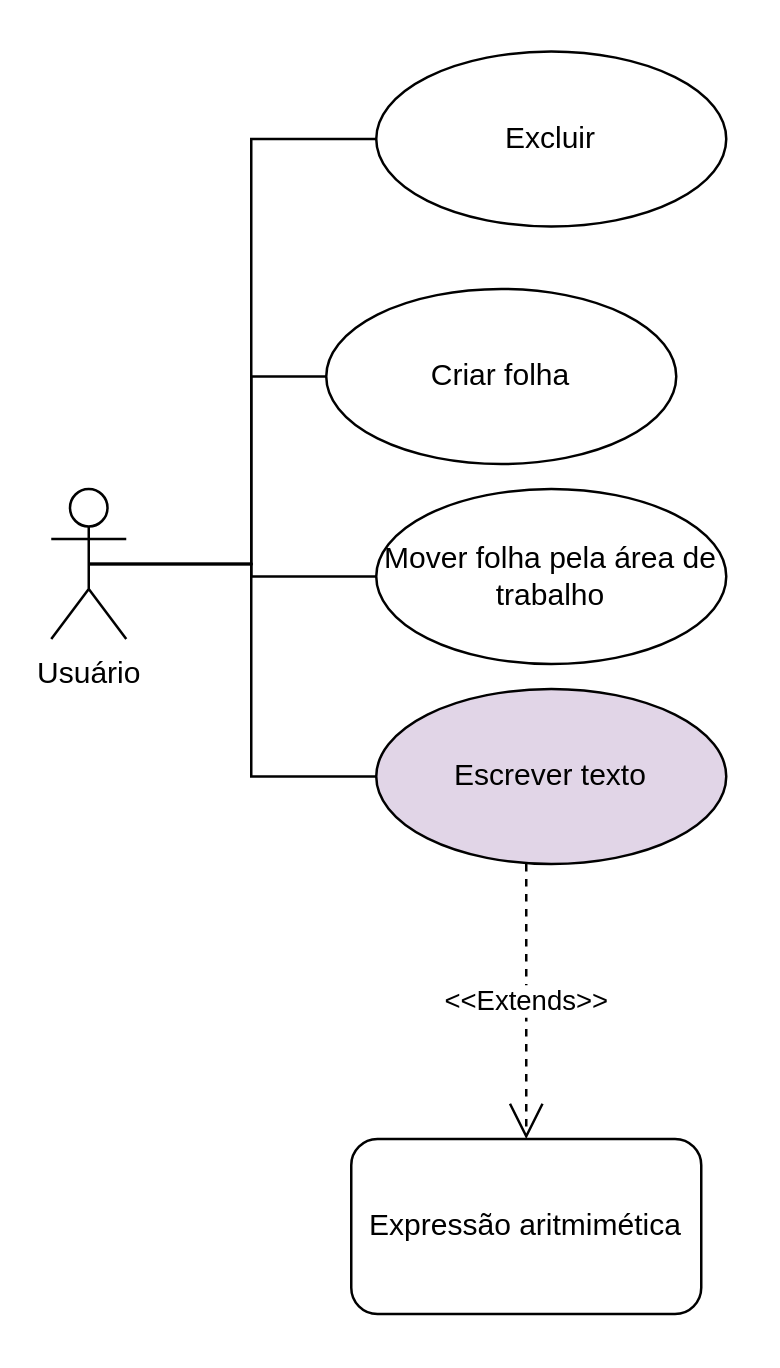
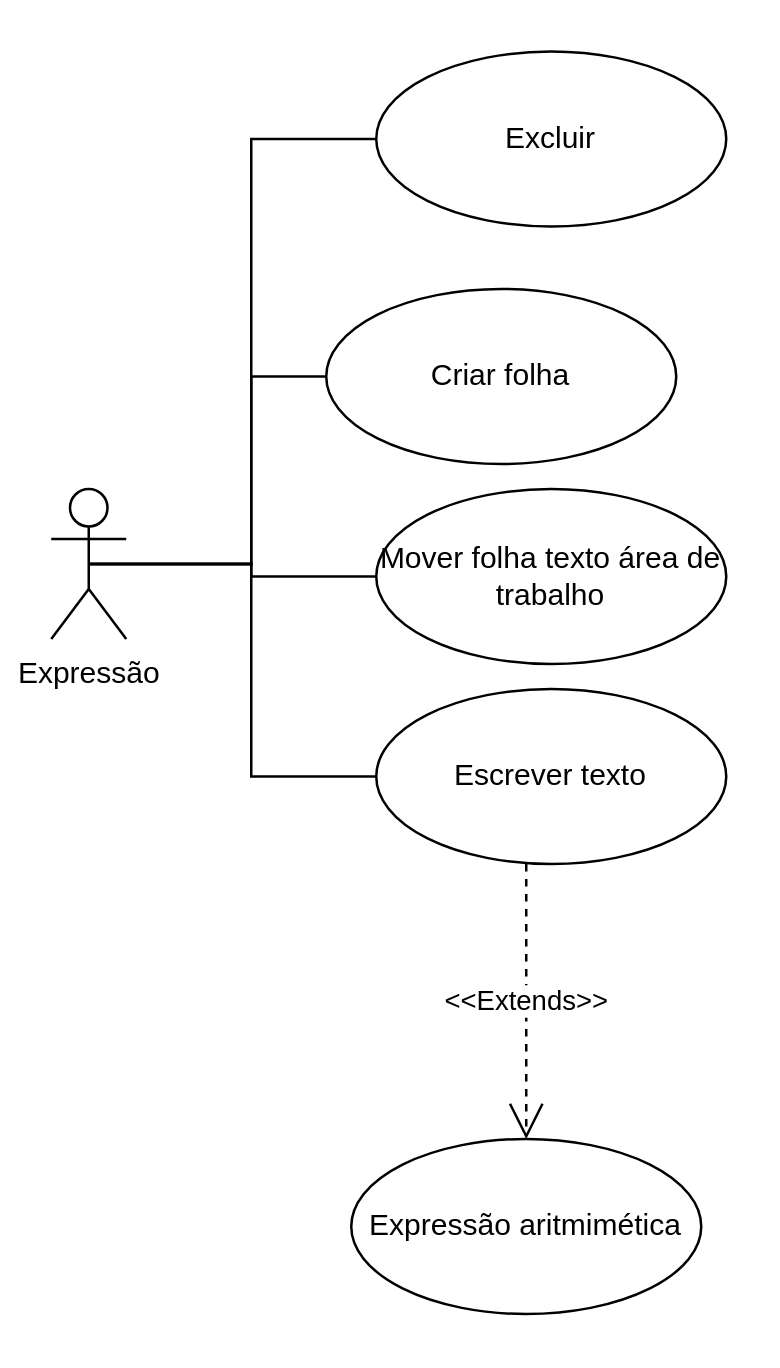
node "Mover folha pela área de trabalho": label "Mover folha pela área de trabalho" -> "Mover folha texto área de trabalho"
node "Usuário": label "Usuário" -> "Expressão"
node "Escrever texto": fillcolor #e1d5e7 -> #ffffff
node "Expressão aritmimética": shape rounded rectangle -> ellipse
